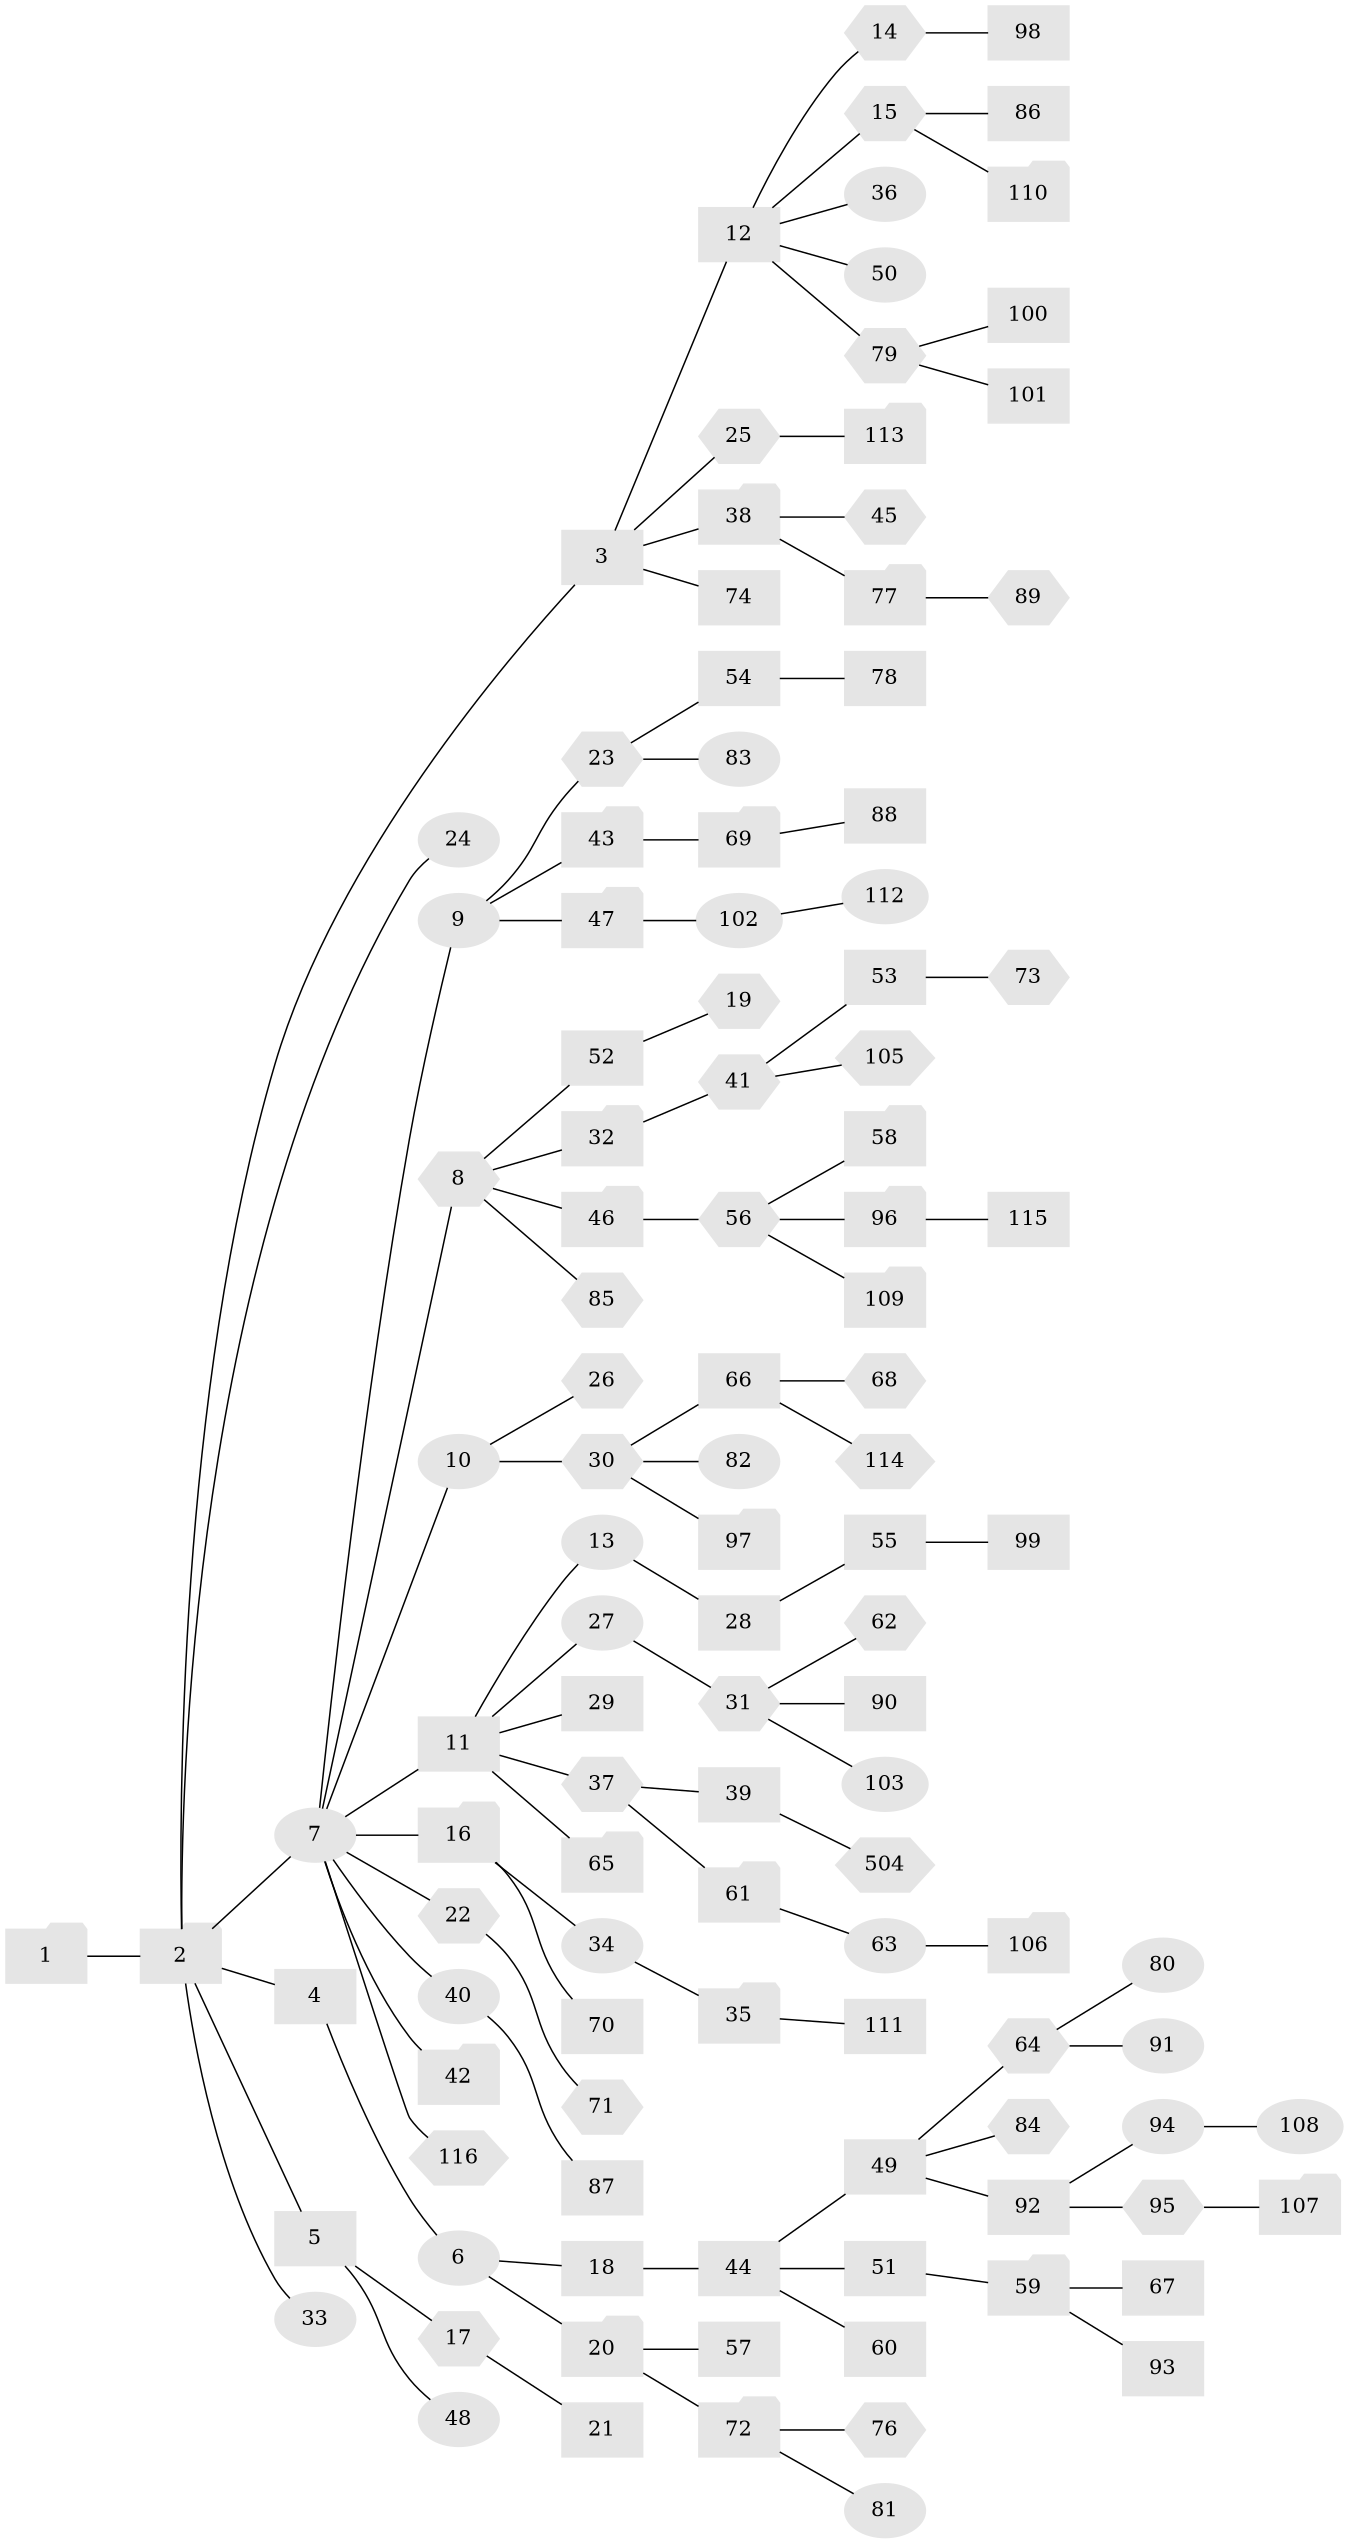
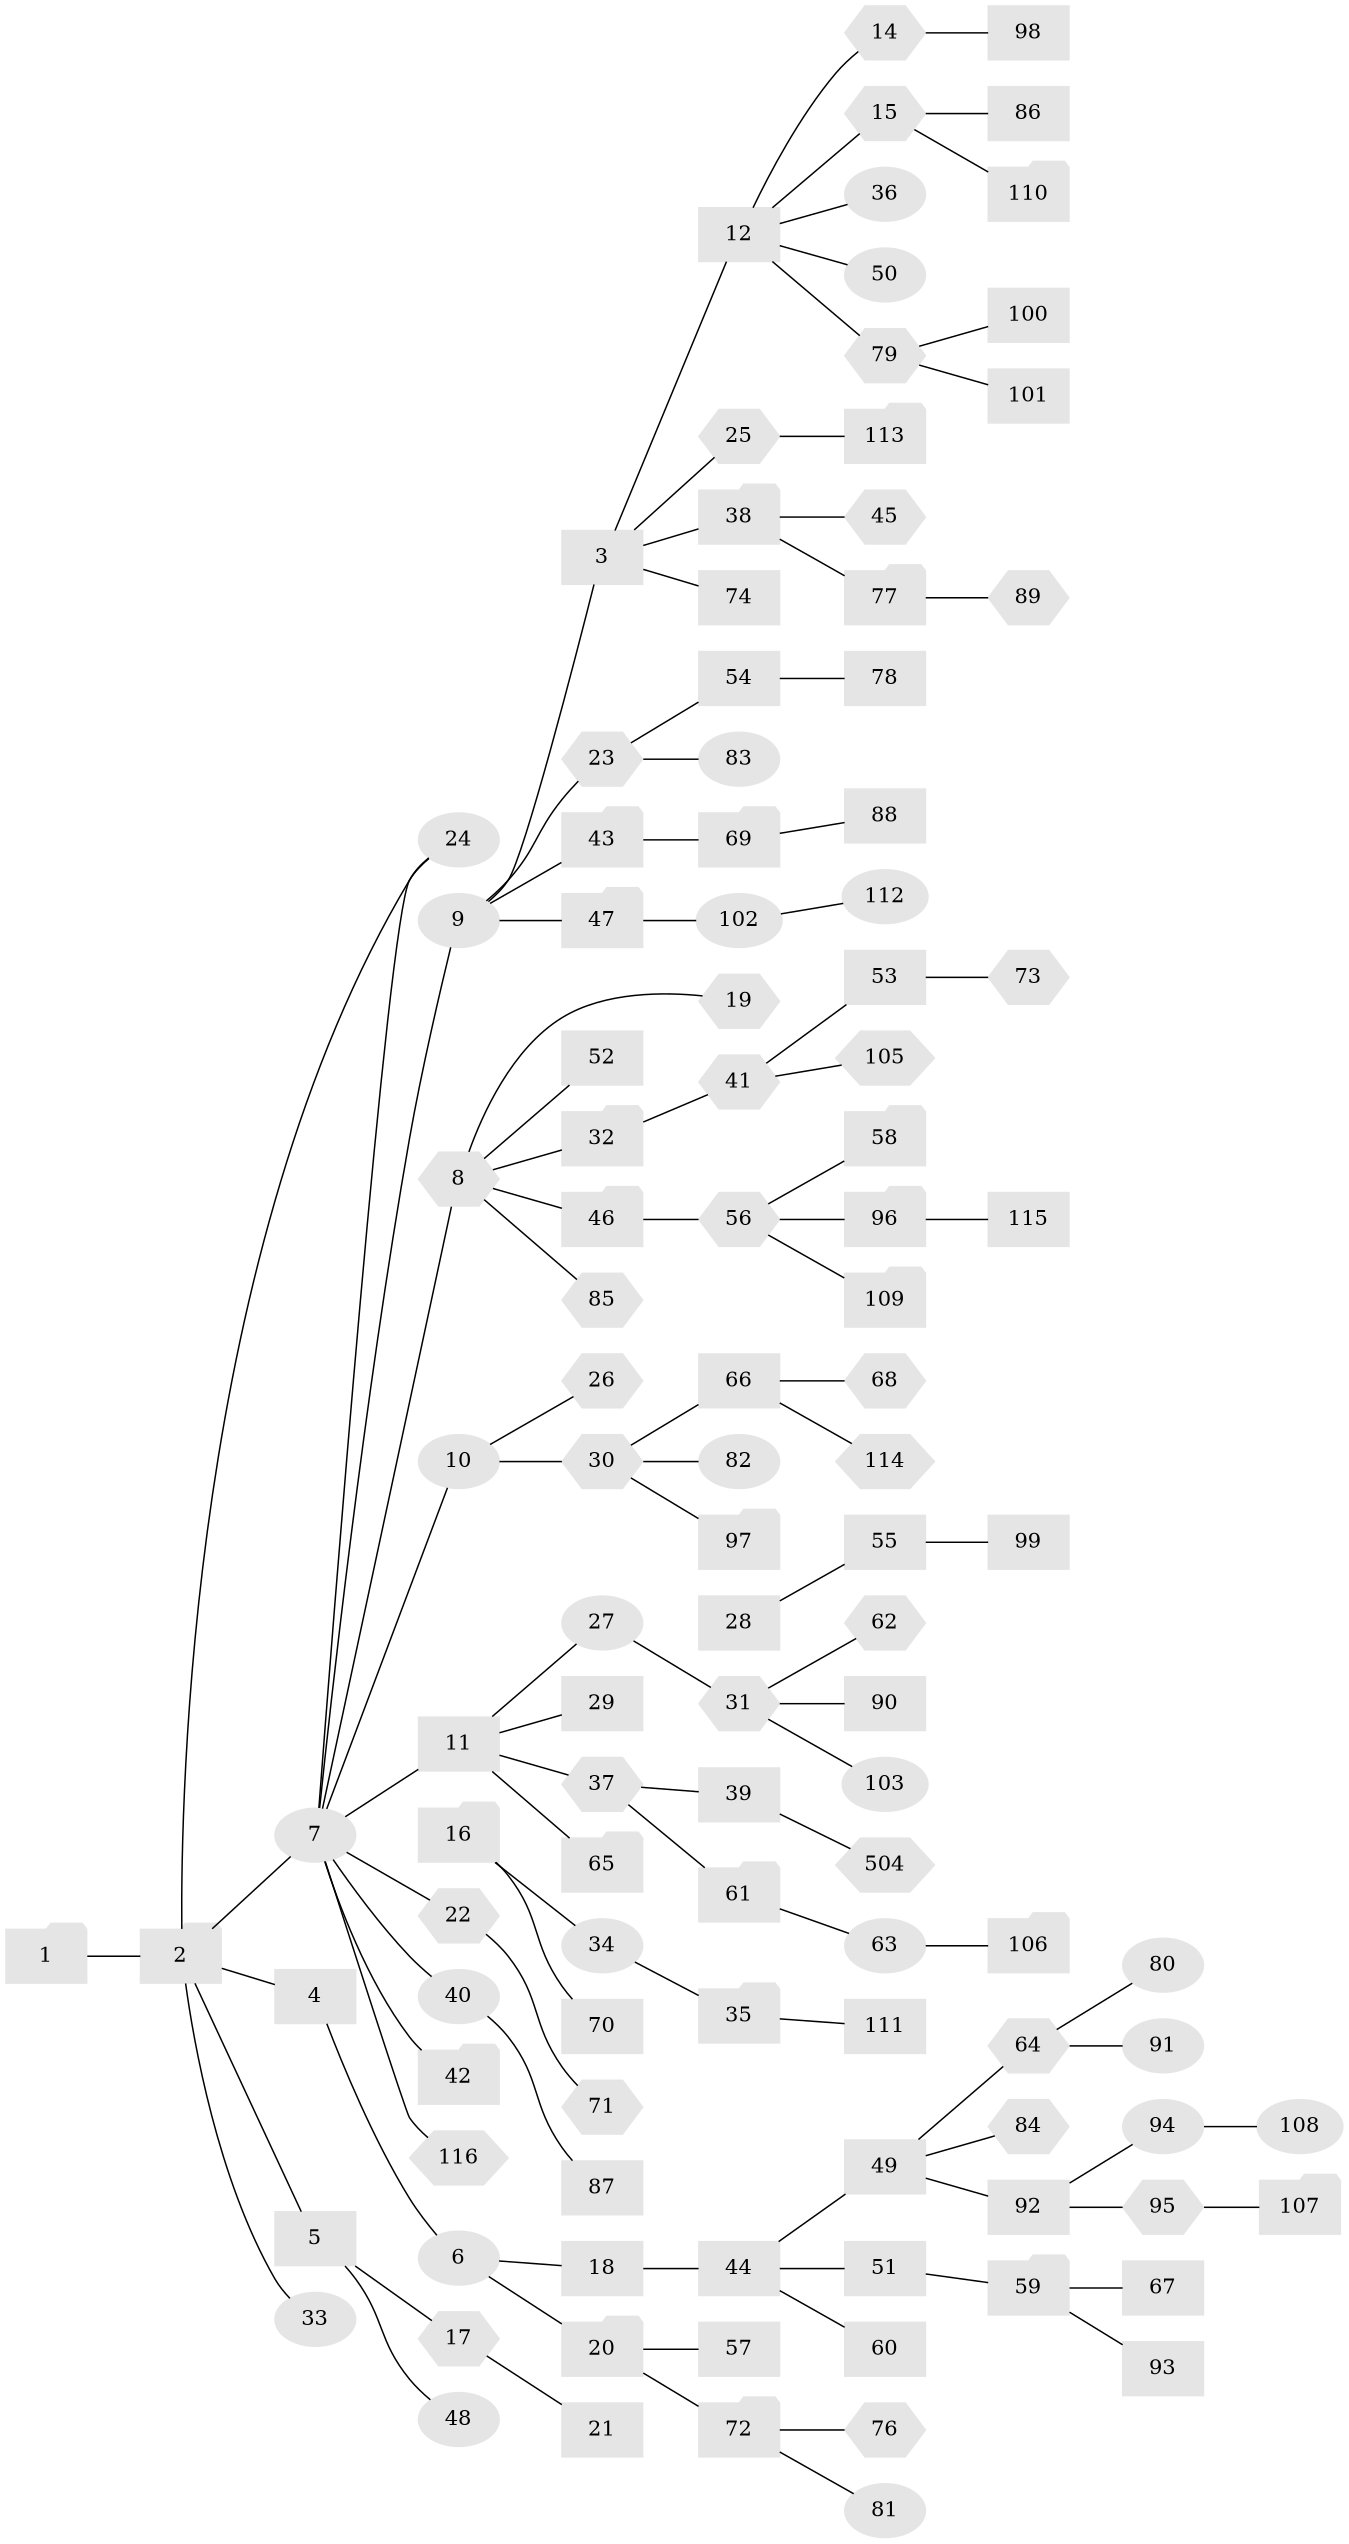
edge "19" -- "52": now "19" -- "8"
edge "3" -- "2": now "3" -- "9"
node "13": removed
edge "7" -- "16": now "7" -- "24"
